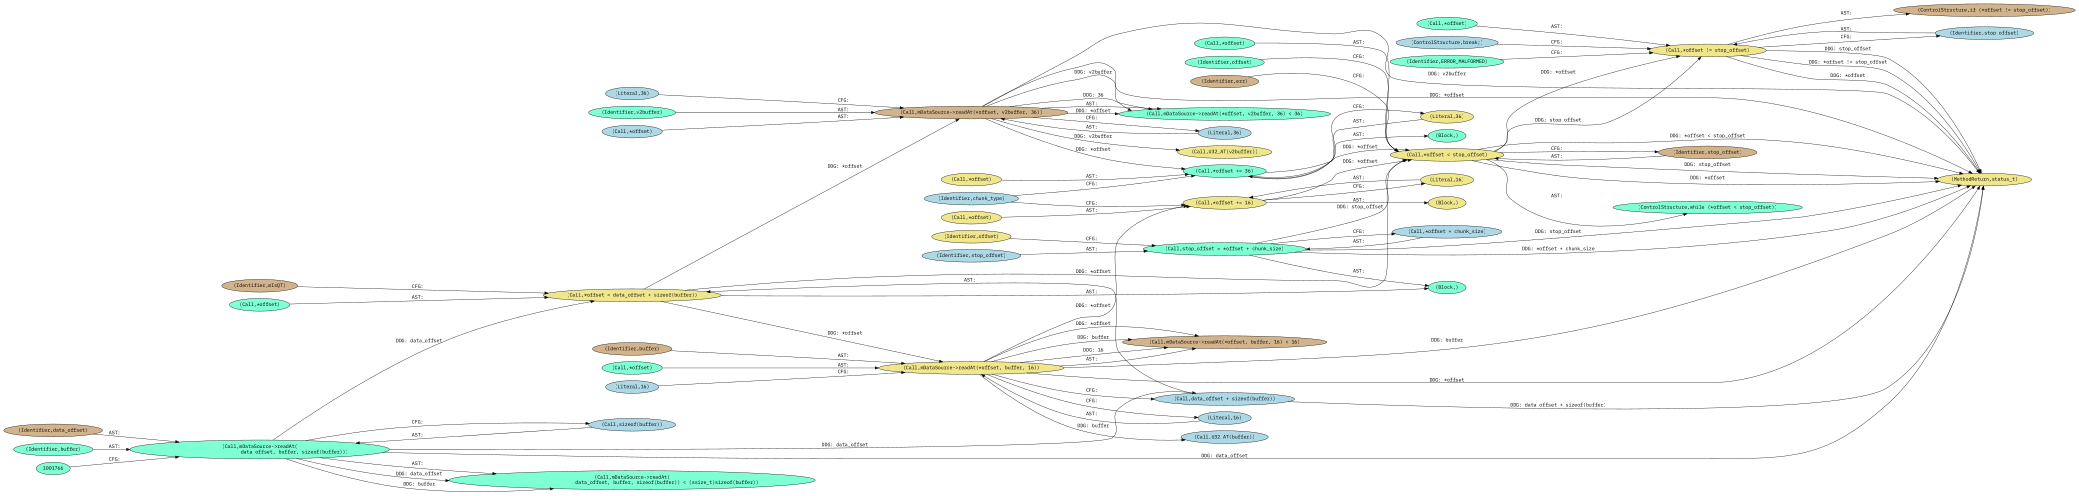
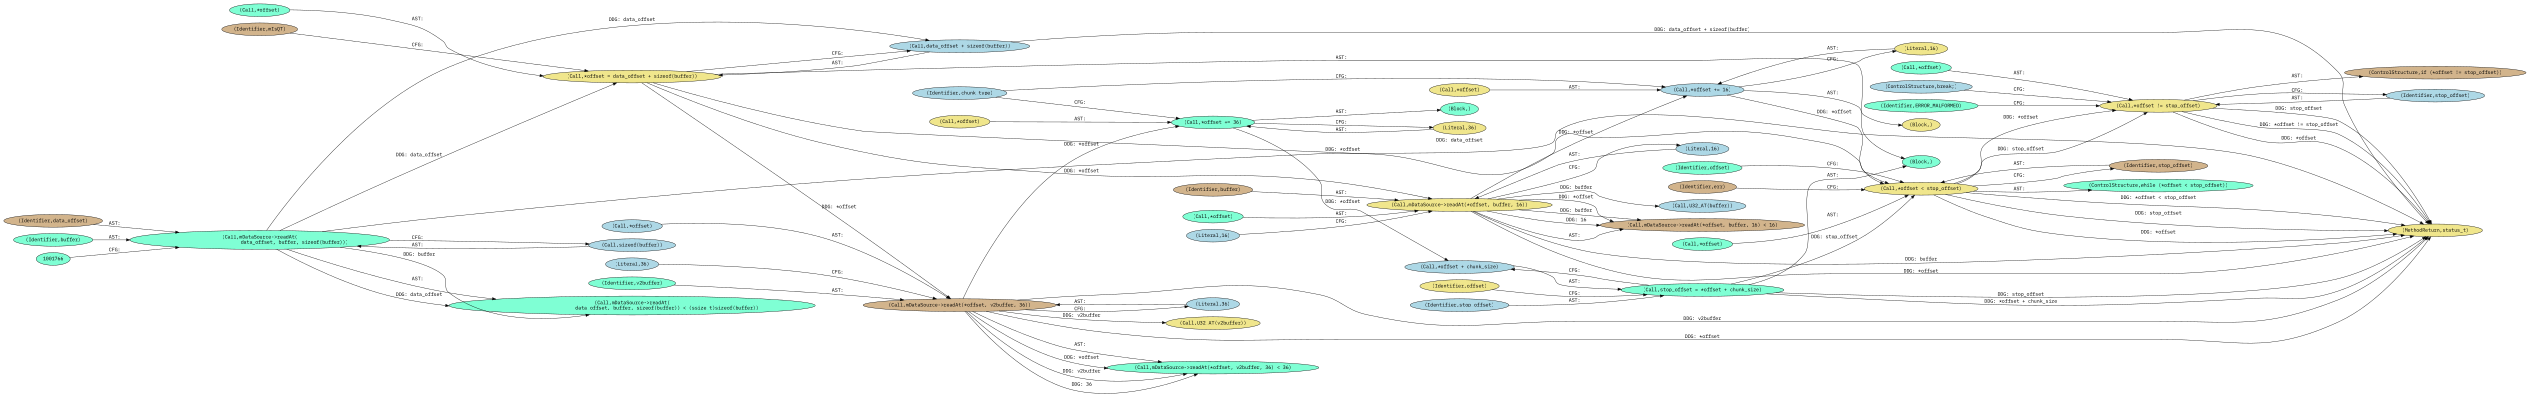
edge "(Call,*offset += 36)" -> "(Call,*offset < stop_offset)": now "(Call,*offset += 36)" -> "(Call,*offset + chunk_size)"
node "(Call,*offset += 16)": fillcolor khaki -> lightblue
edge "(Call,mDataSource->readAt(*offset, buffer, 16))" -> "(Call,data_offset + sizeof(buffer))": now "(Call,*offset = data_offset + sizeof(buffer))" -> "(Call,data_offset + sizeof(buffer))"
